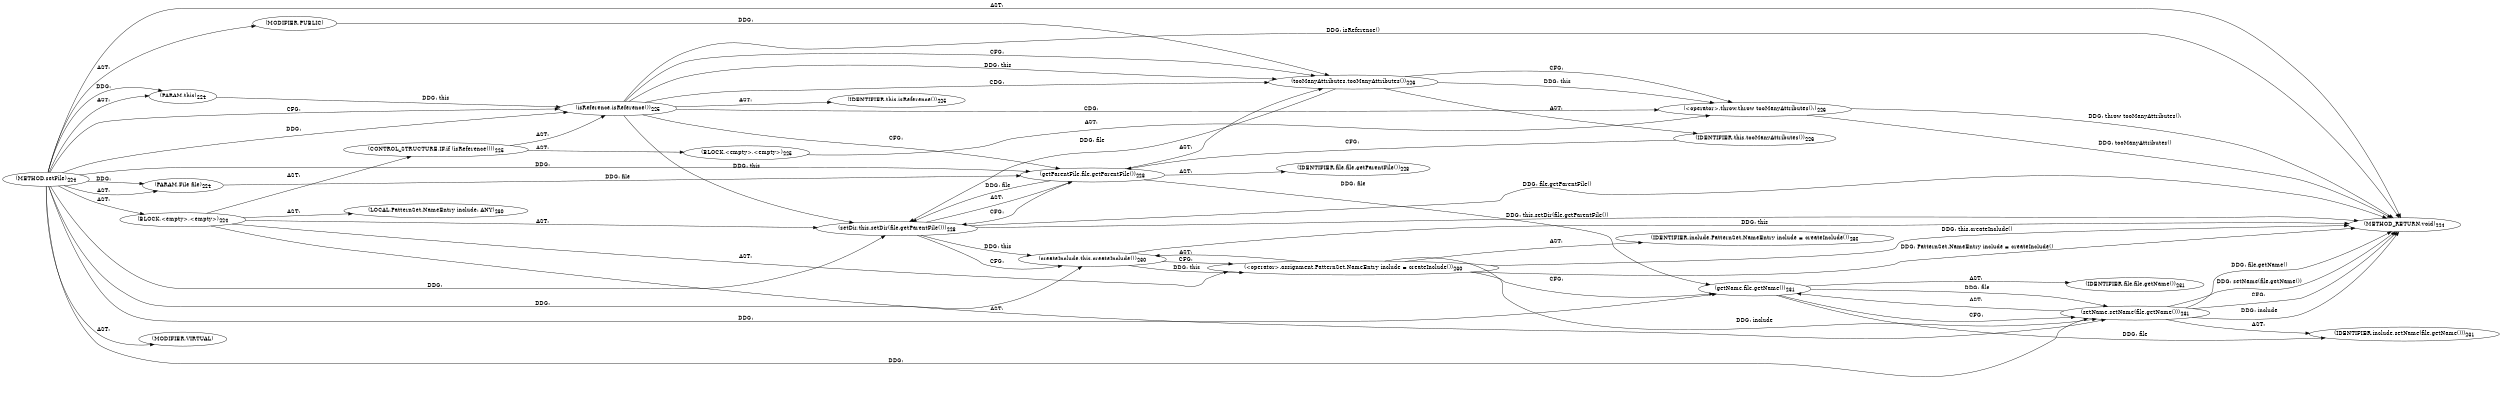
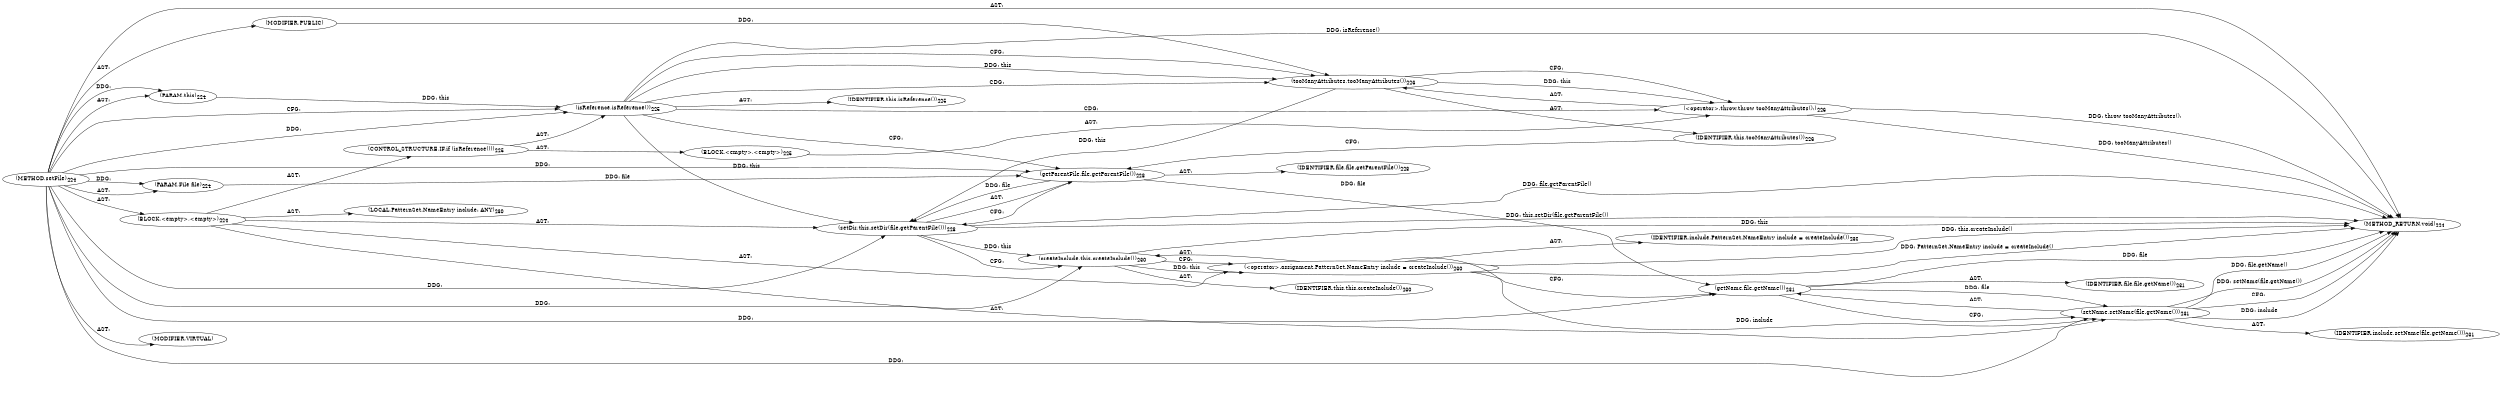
edge "(getParentFile,file.getParentFile())" -> "(tooManyAttributes,tooManyAttributes())": now "(<operator>.throw,throw tooManyAttributes();)" -> "(tooManyAttributes,tooManyAttributes())"
edge "(tooManyAttributes,tooManyAttributes())" -> "(setDir,this.setDir(file.getParentFile()))": label "DDG: file" -> "DDG: this"
node "(IDENTIFIER,this,this.createInclude())": added
edge "(getName,file.getName())" -> "(IDENTIFIER,include,setName(file.getName()))": now "(getName,file.getName())" -> "(METHOD_RETURN,void)"
